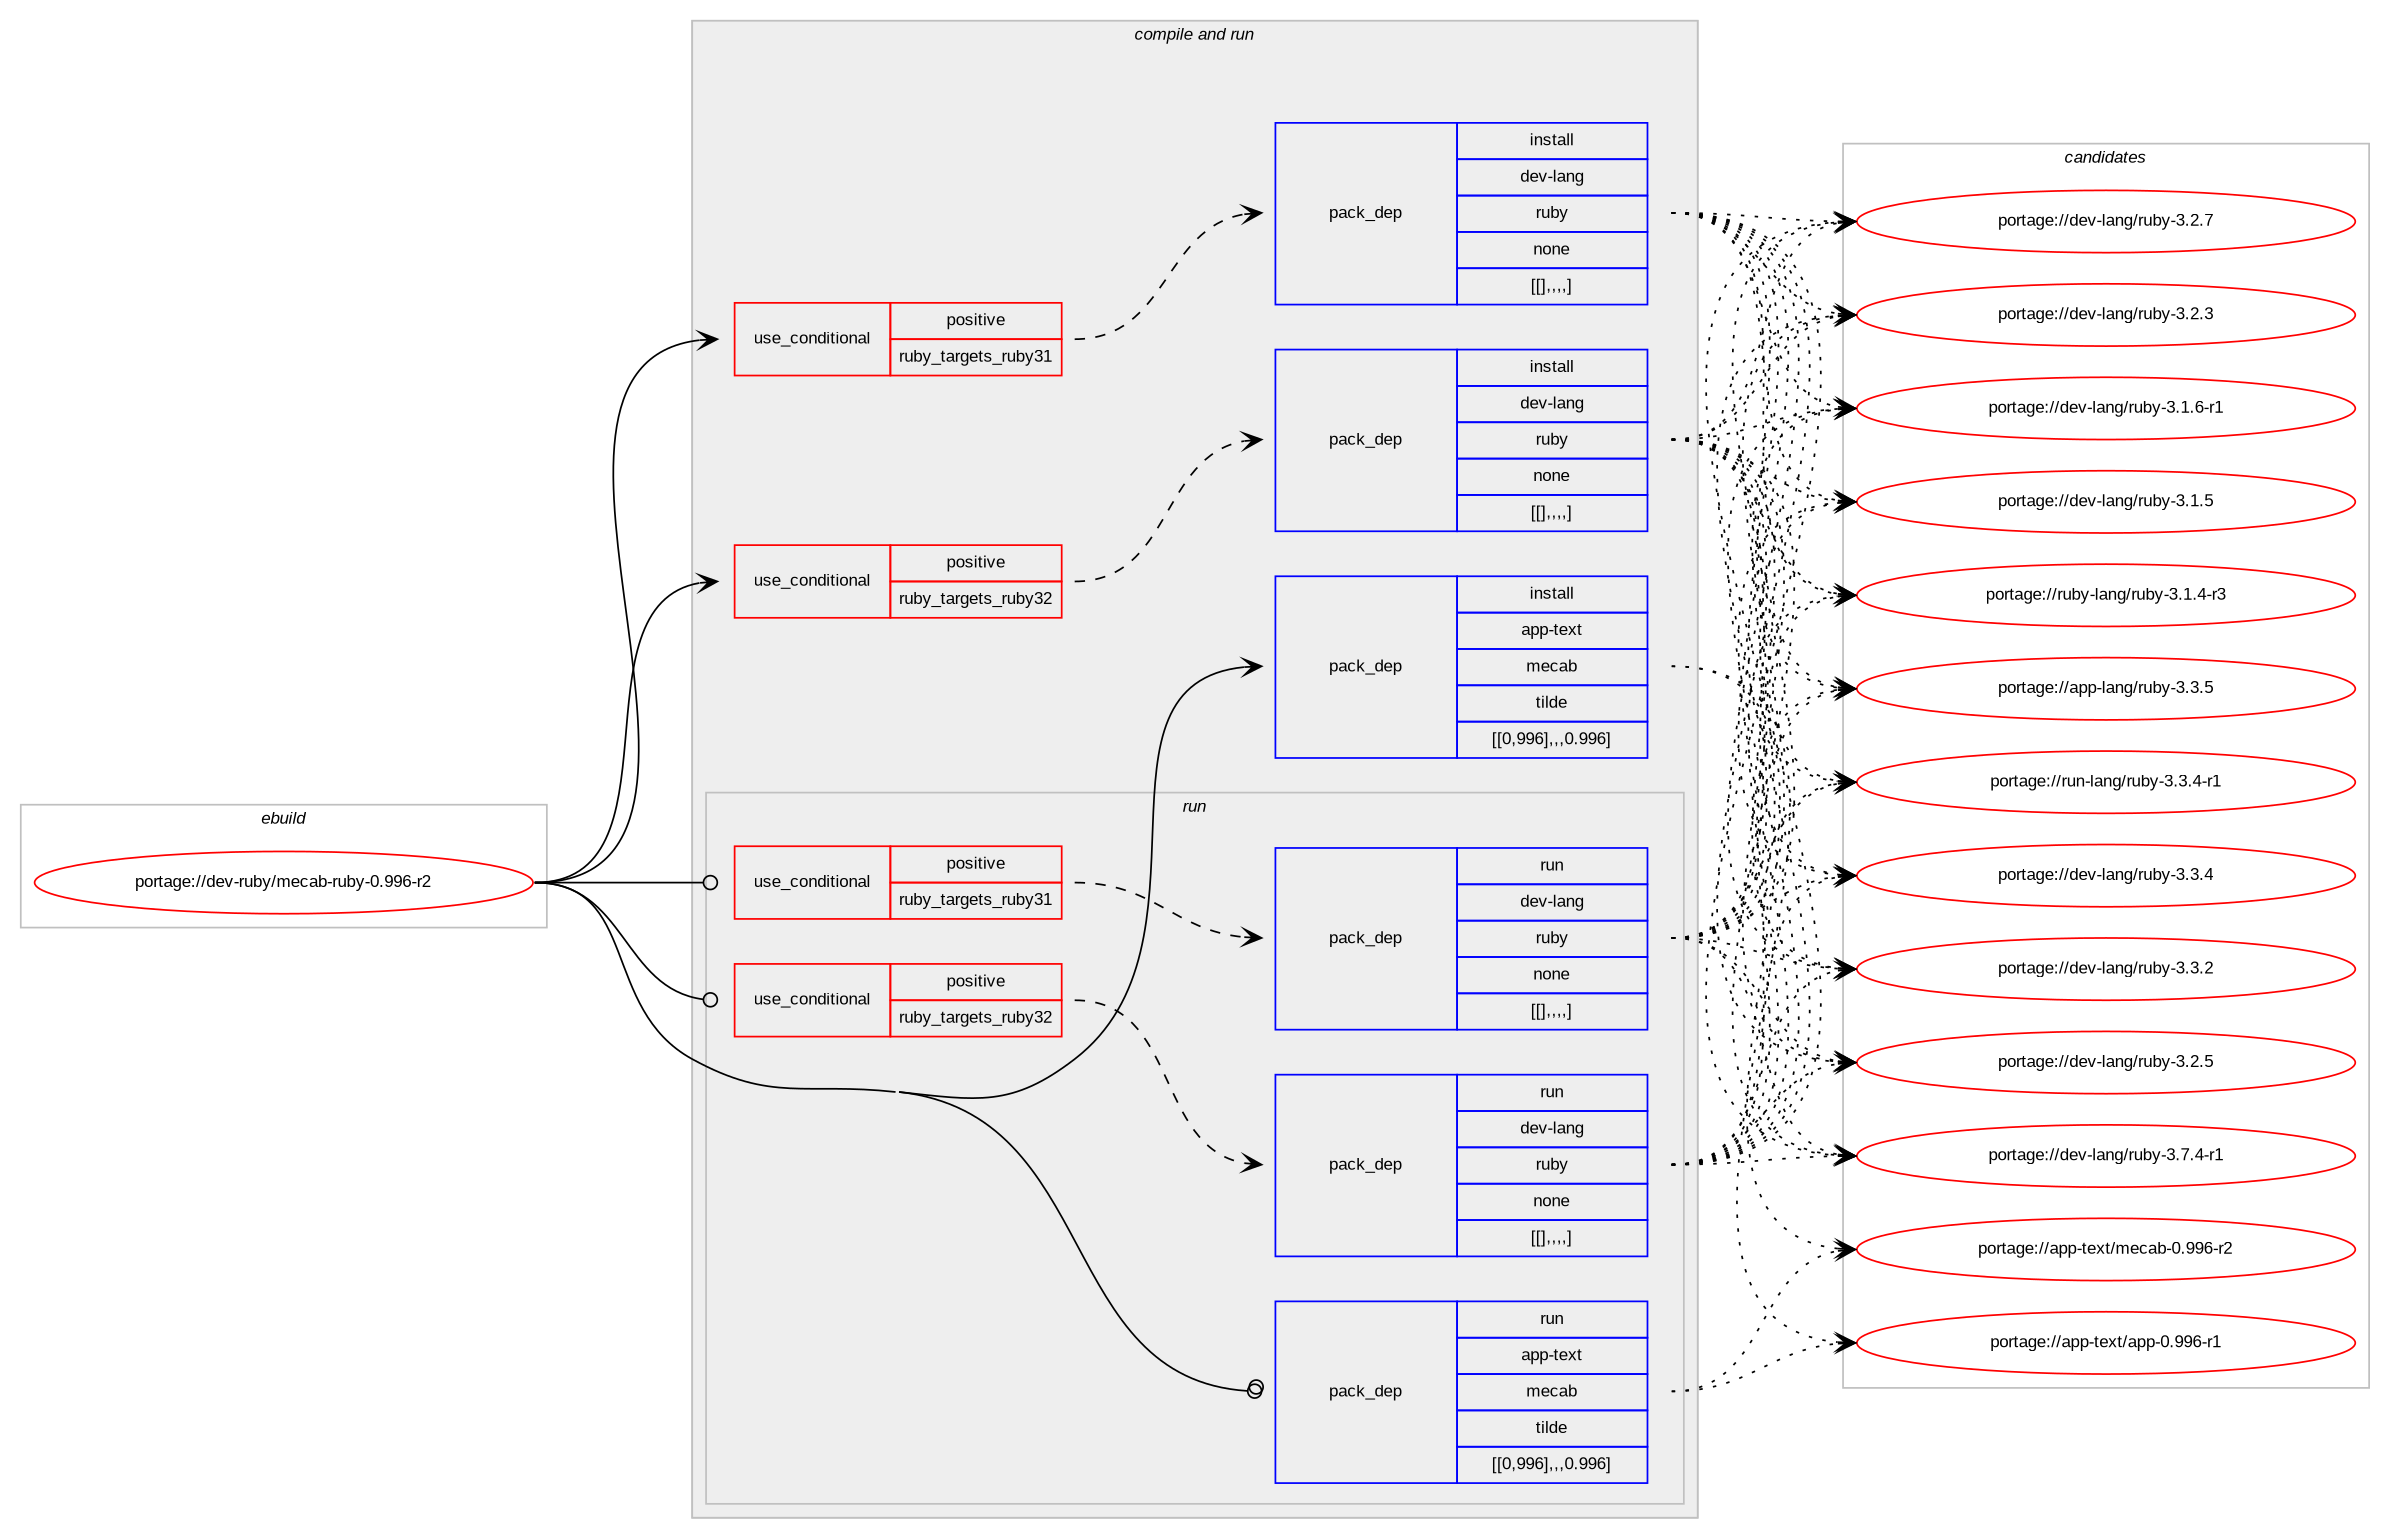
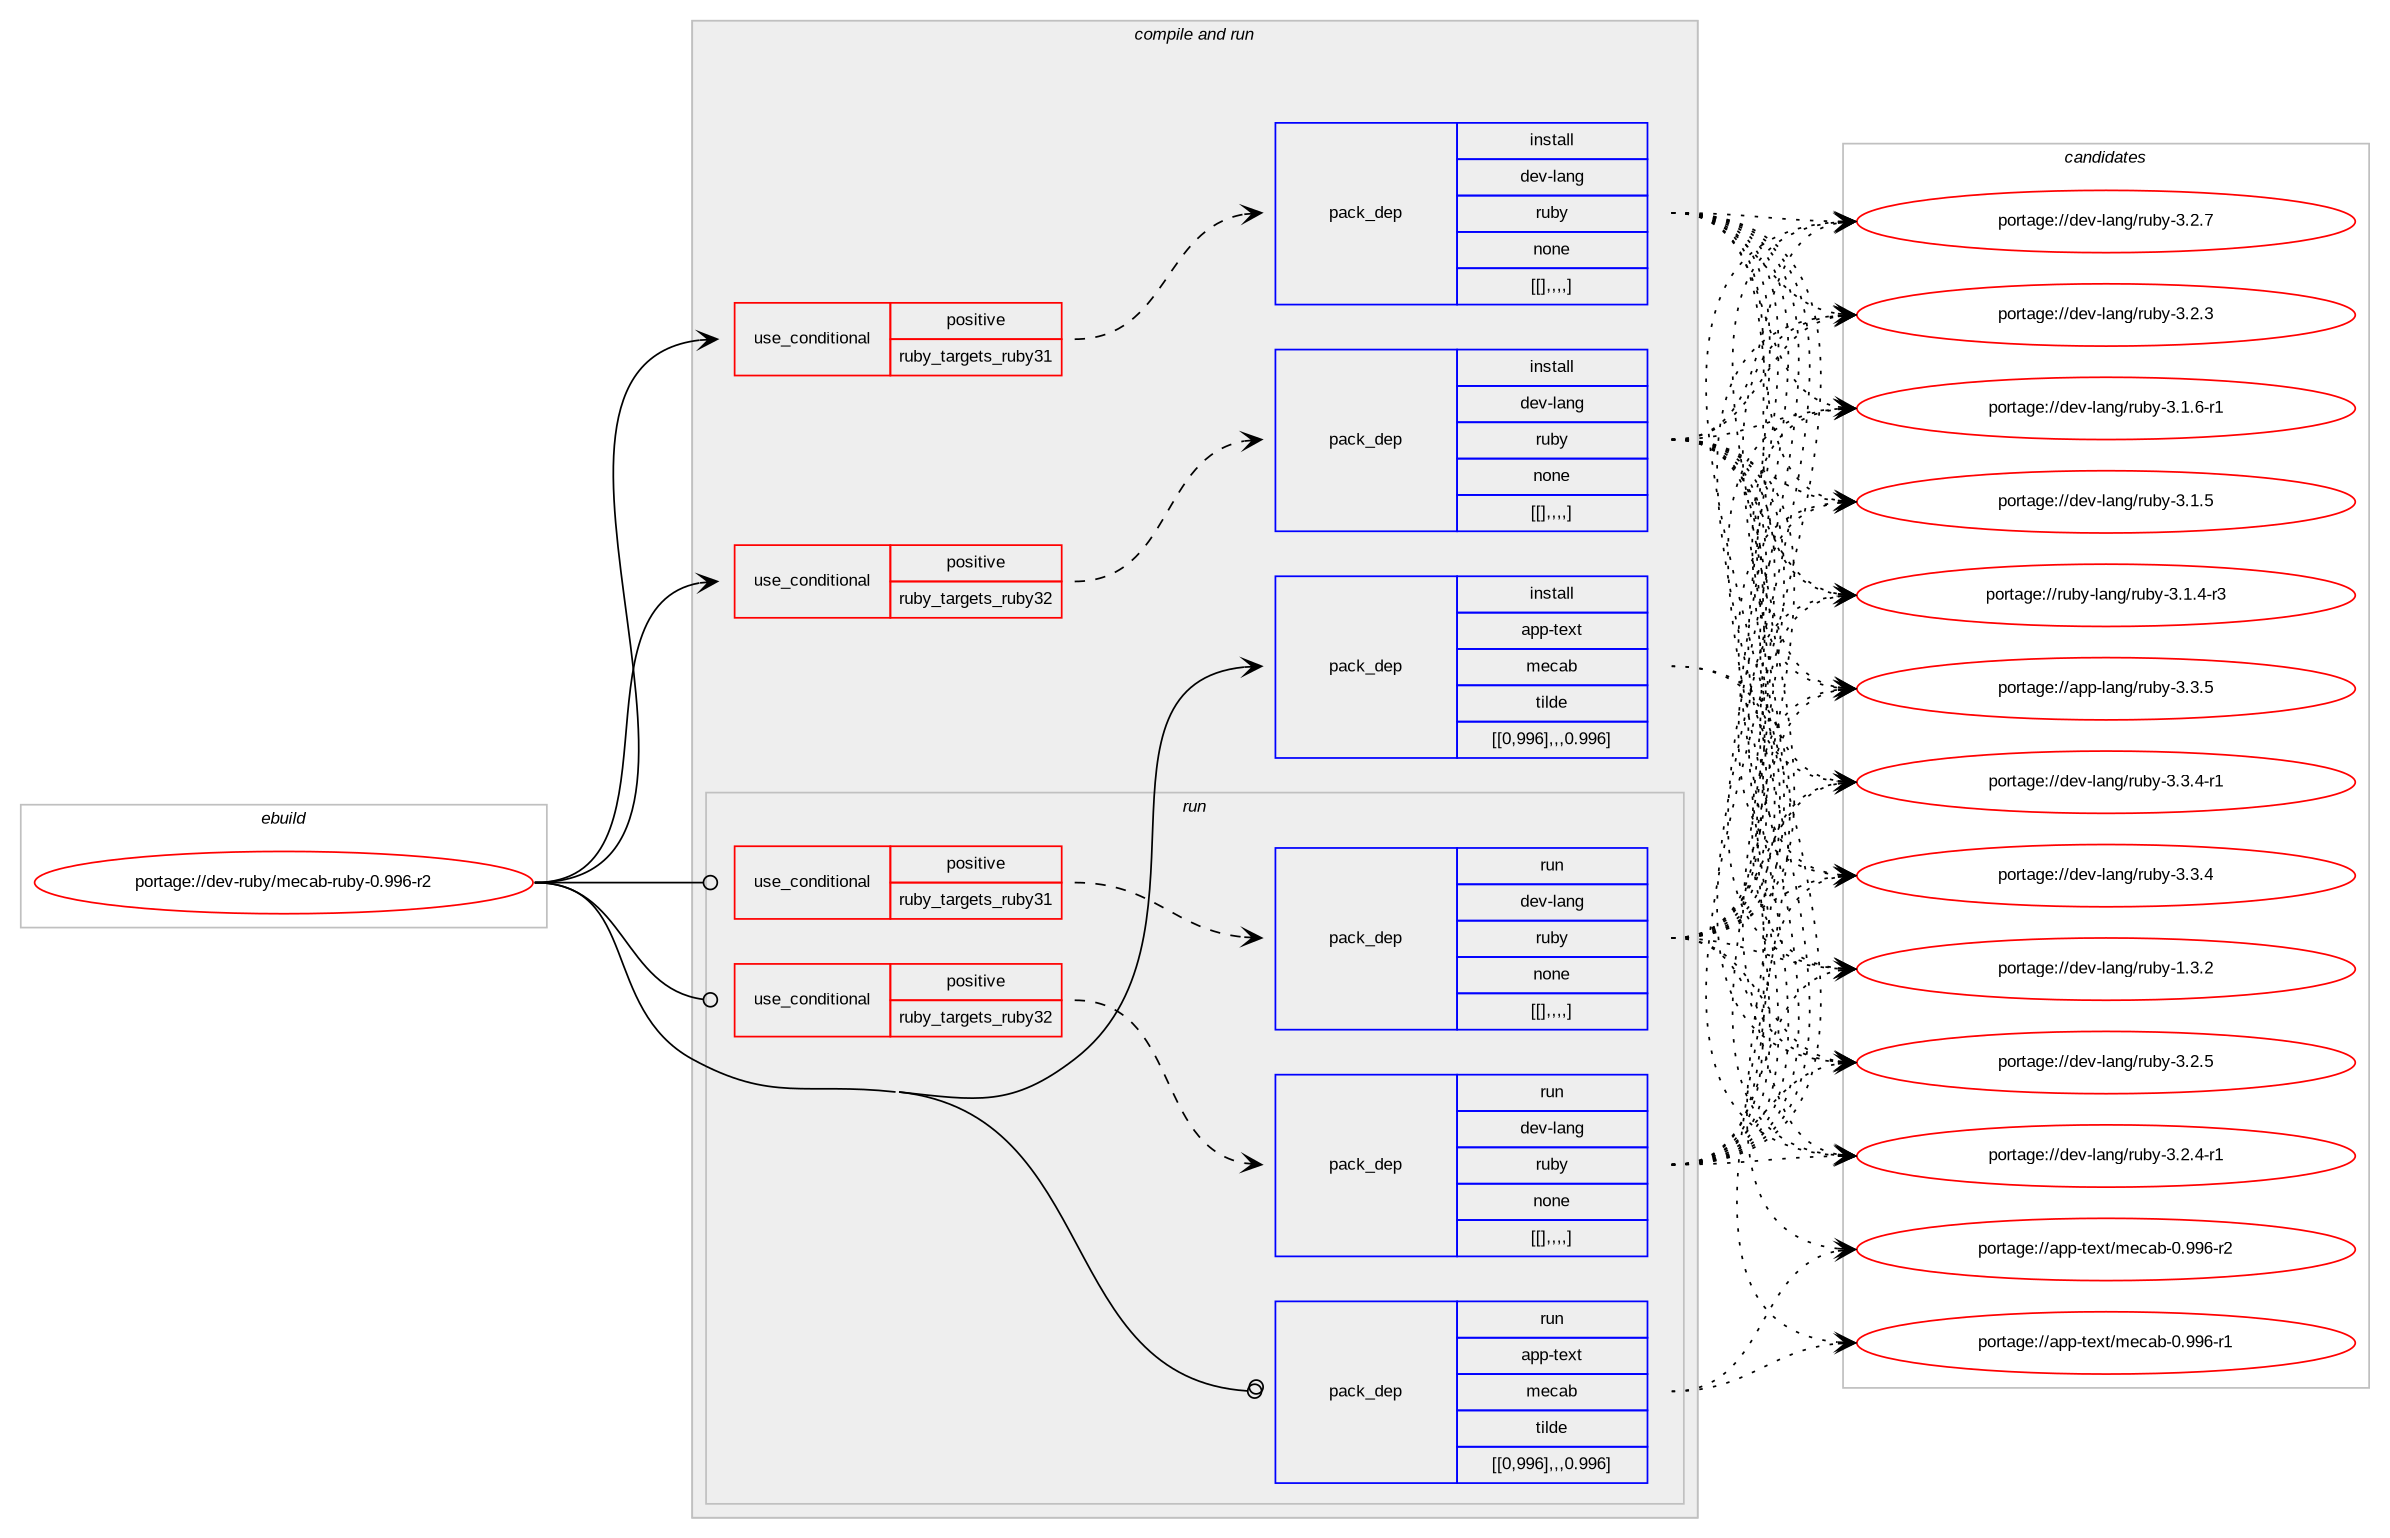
node "portage://run-lang/ruby-3.3.4-r1": label "portage://run-lang/ruby-3.3.4-r1" -> "portage://dev-lang/ruby-3.3.4-r1"
node "portage://dev-lang/ruby-3.3.2": label "portage://dev-lang/ruby-3.3.2" -> "portage://dev-lang/ruby-1.3.2"
node "portage://dev-lang/ruby-3.7.4-r1": label "portage://dev-lang/ruby-3.7.4-r1" -> "portage://dev-lang/ruby-3.2.4-r1"
node "portage://app-text/app-0.996-r1": label "portage://app-text/app-0.996-r1" -> "portage://app-text/mecab-0.996-r1"
